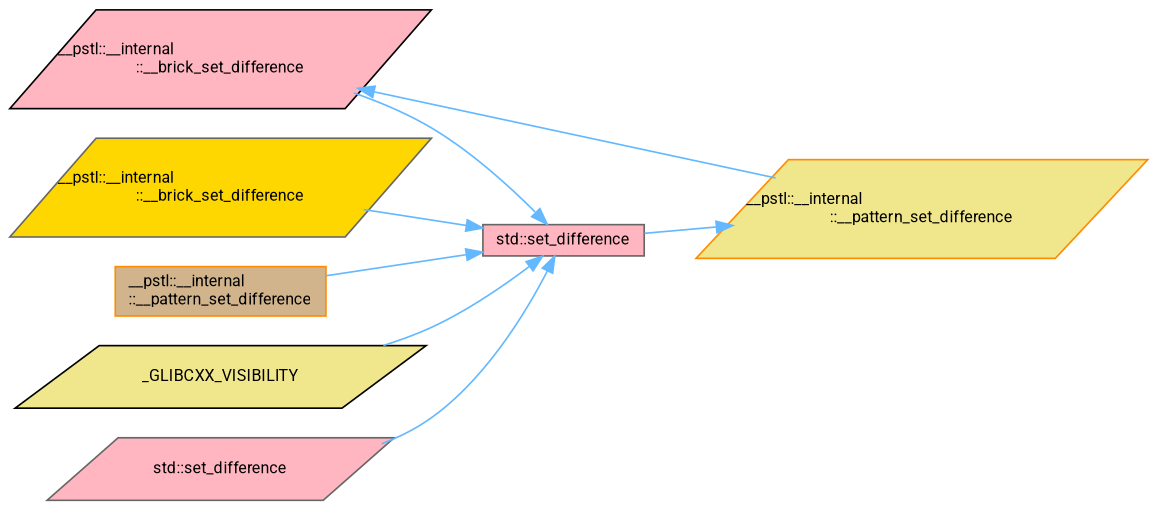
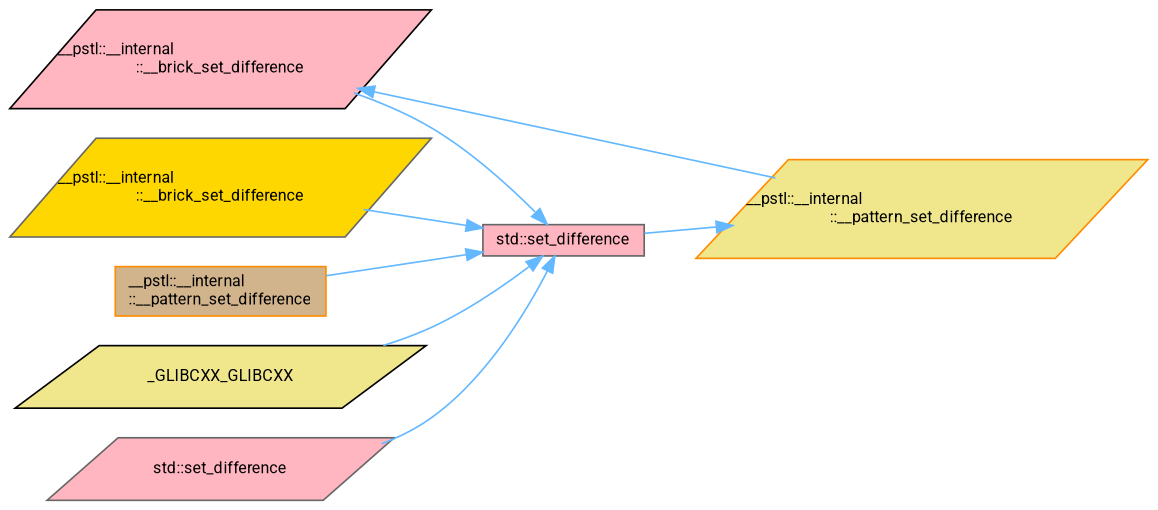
node "_GLIBCXX_VISIBILITY": label "_GLIBCXX_VISIBILITY" -> "_GLIBCXX_GLIBCXX"
